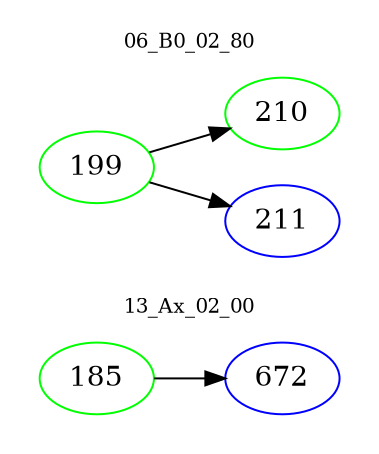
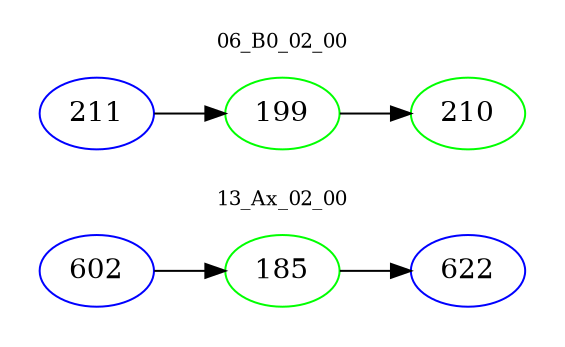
cluster "06_B0_02_80": label "06_B0_02_80" -> "06_B0_02_00"
edge "199" -> "211": reversed
node "602": added
node "672": label "672" -> "622"
